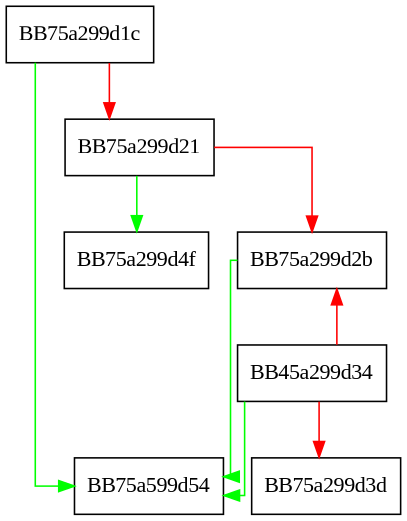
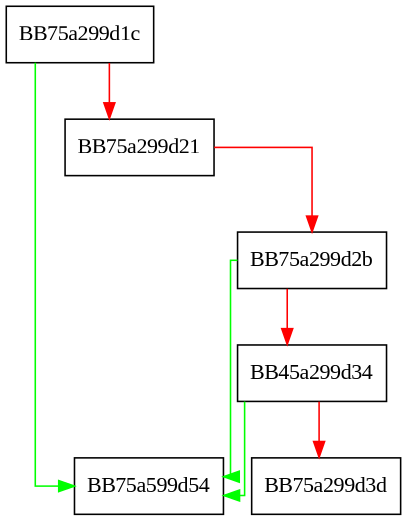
node "BB75a299d4f": removed
edge "BB45a299d34" -> "BB75a299d2b": reversed
